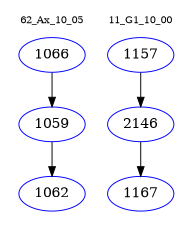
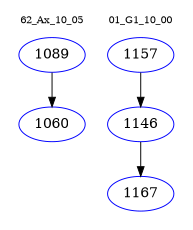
cluster "11_G1_10_00": label "11_G1_10_00" -> "01_G1_10_00"
node "1066": removed
node "1059": label "1059" -> "1089"
node "2146": label "2146" -> "1146"
node "1062": label "1062" -> "1060"
